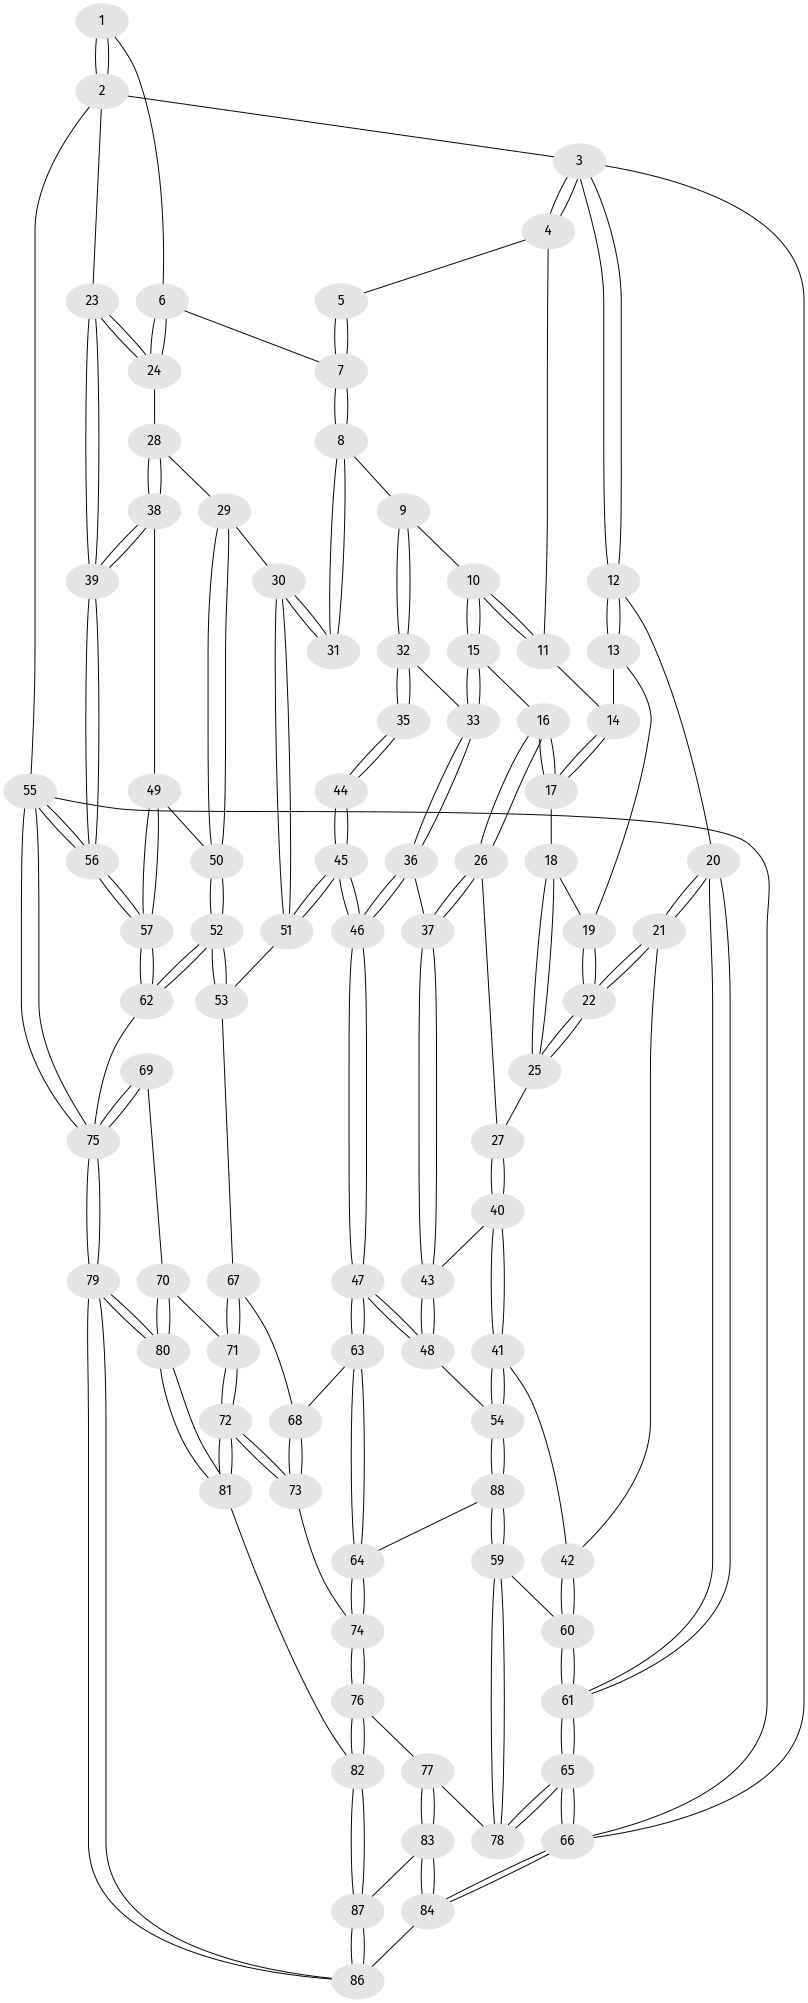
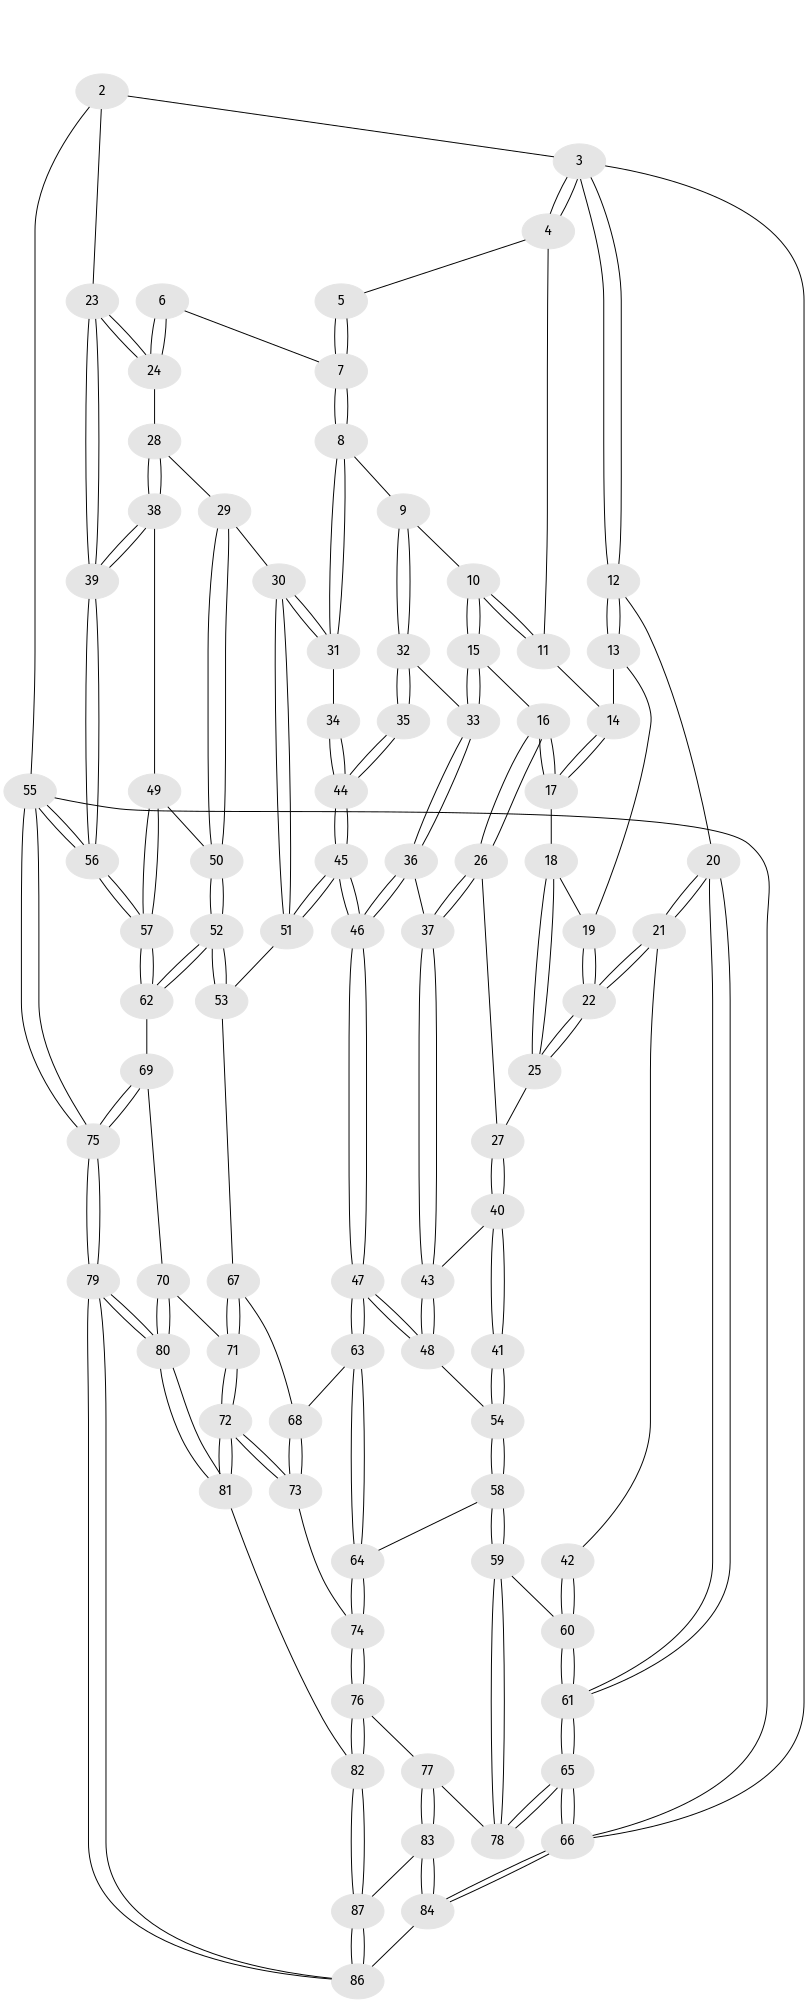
node "1": removed
node "34": added
edge "62" -- "75": now "62" -- "69"
edge "41" -- "42": removed
node "88": label "88" -> "58"
